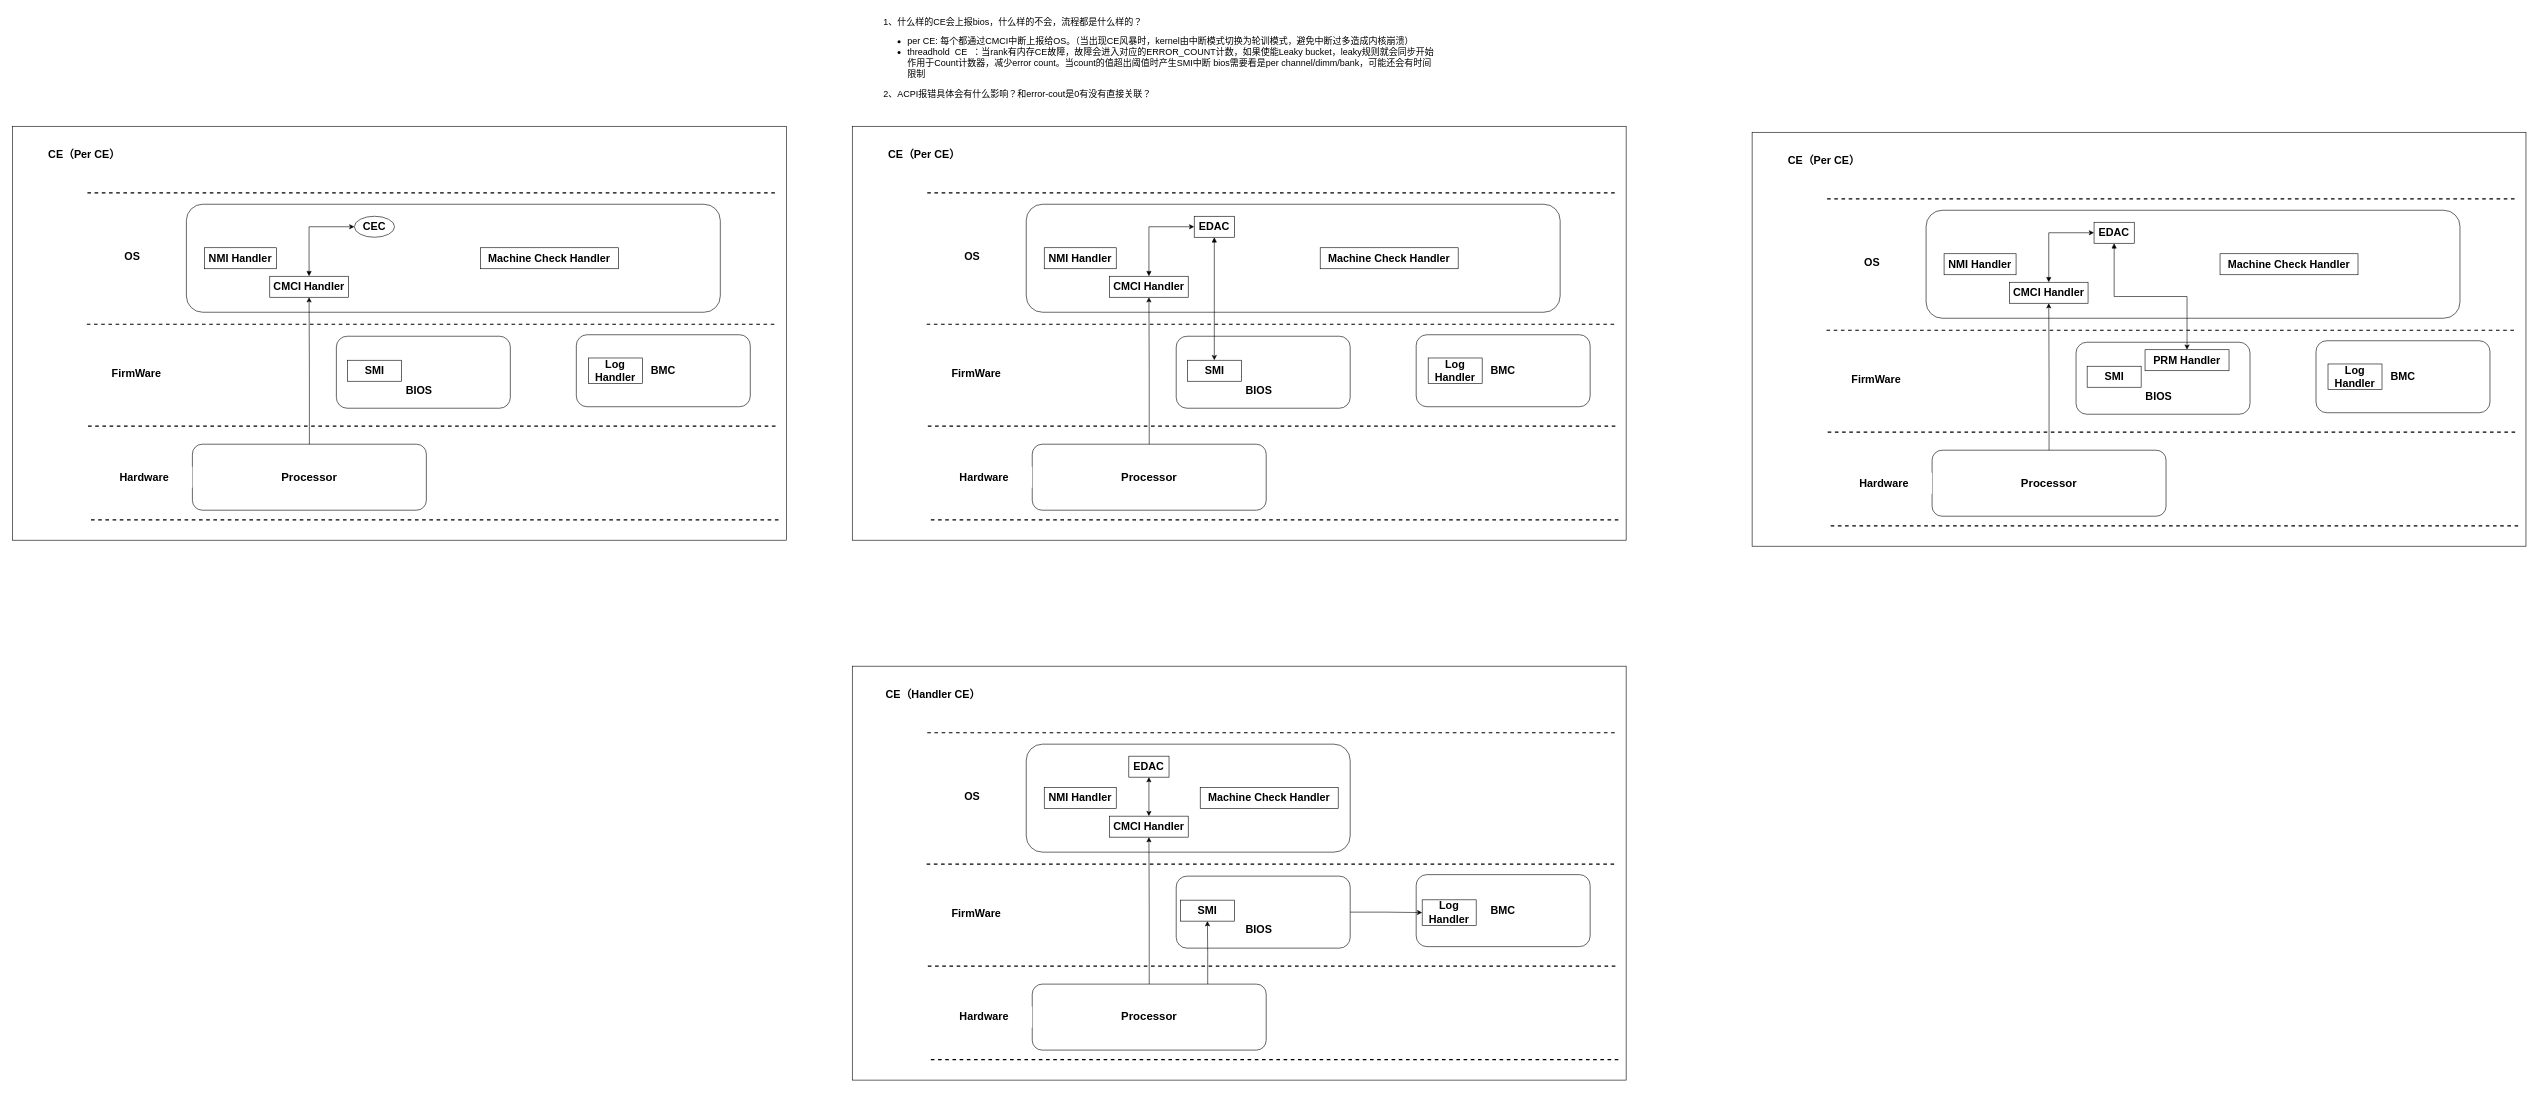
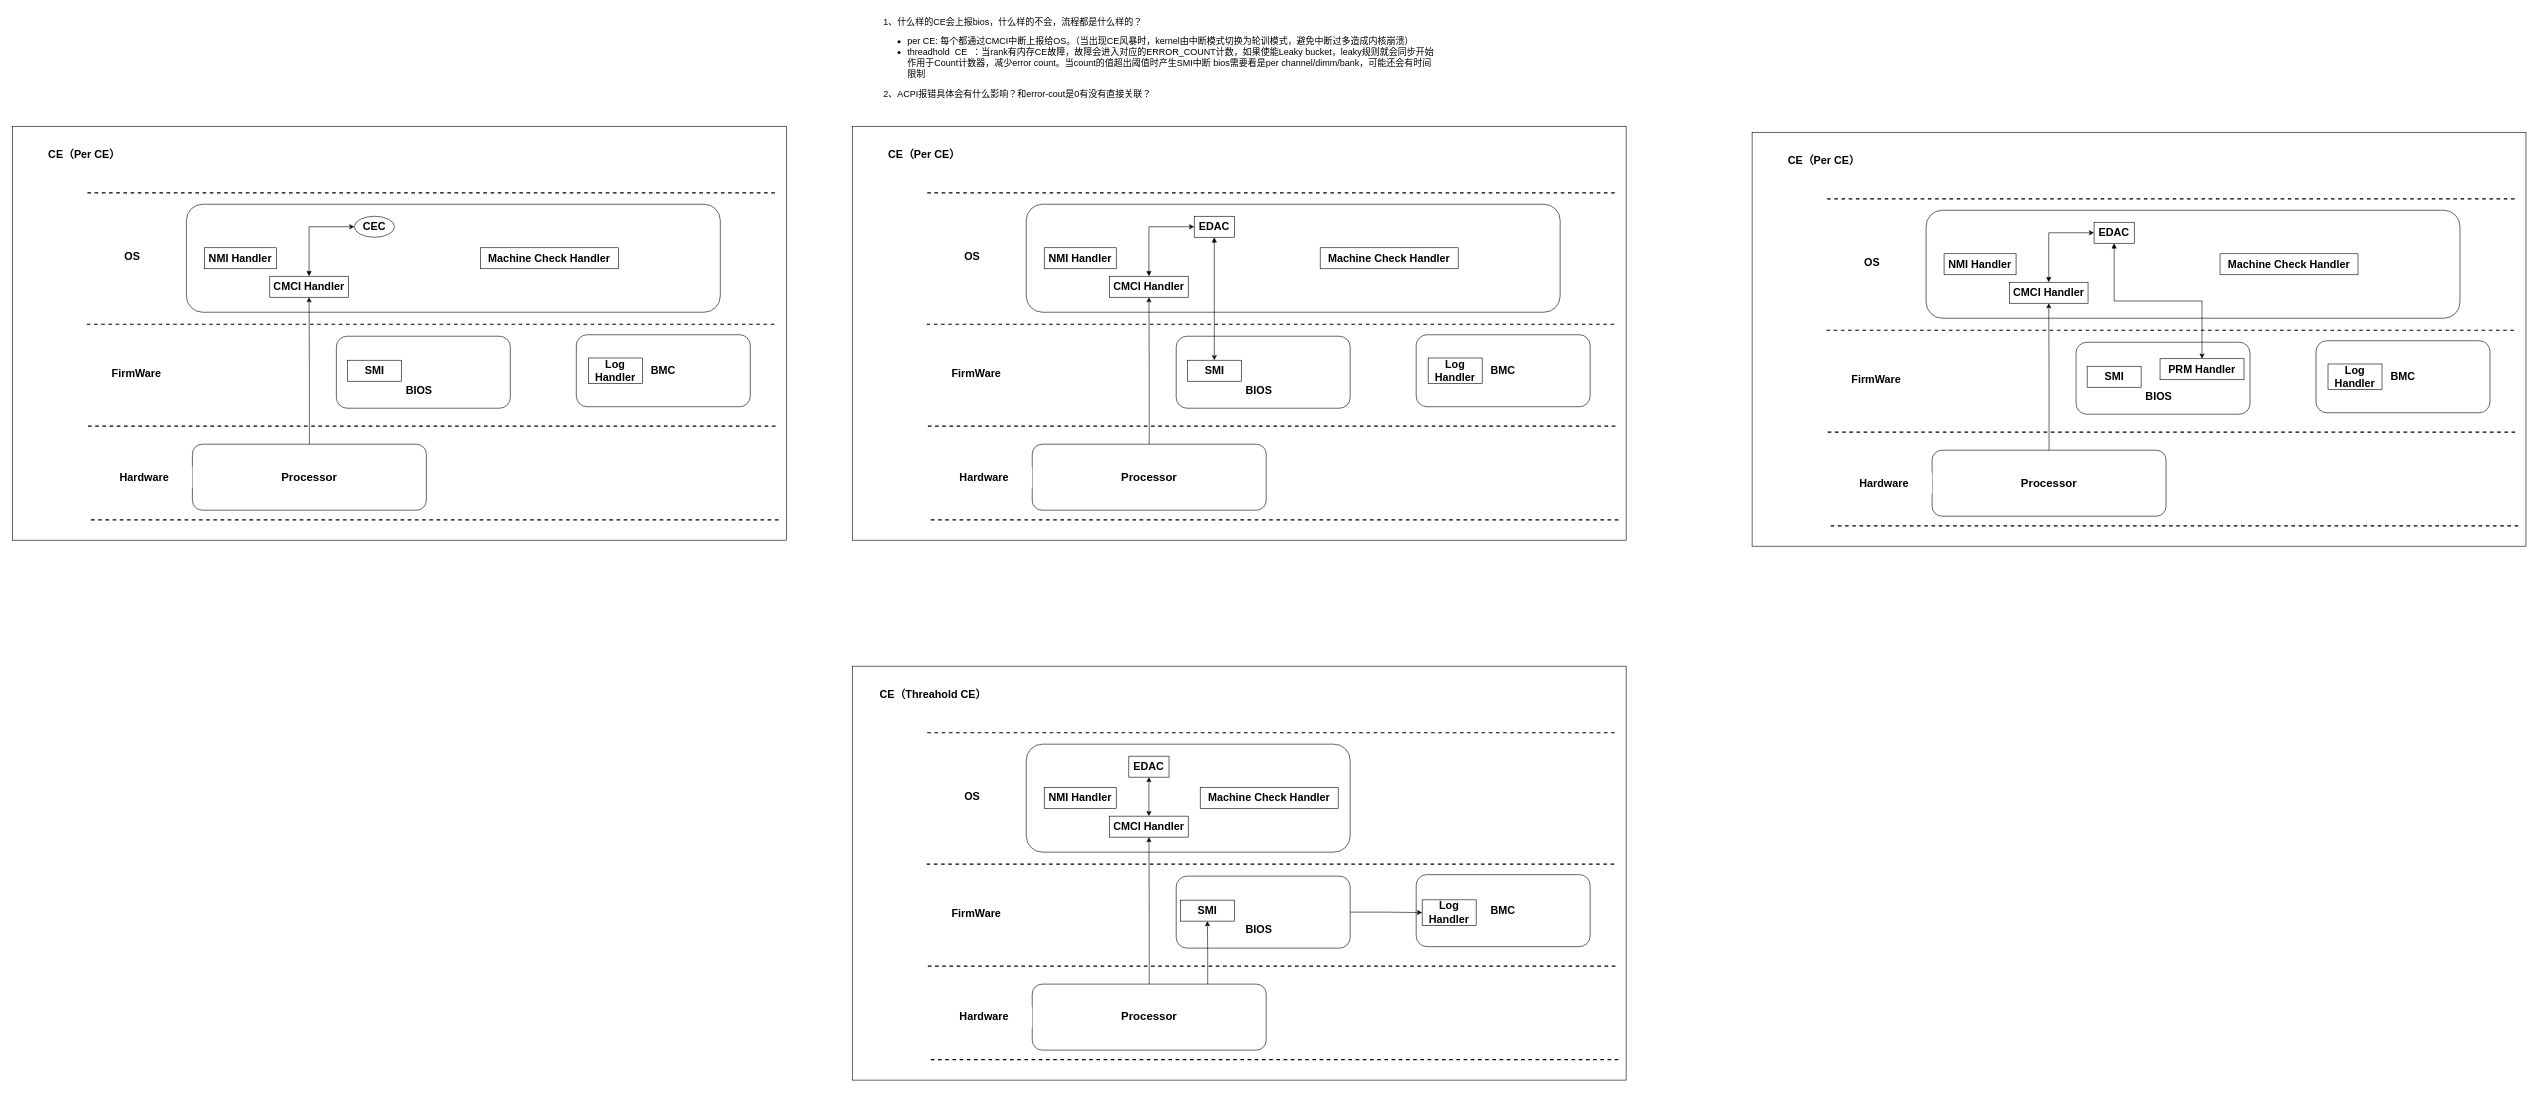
node "PRM Handler": moved (2187, 360) -> (2202, 369)
node "CE（Handler CE）": label "CE（Handler CE）" -> "CE（Threahold CE）"
